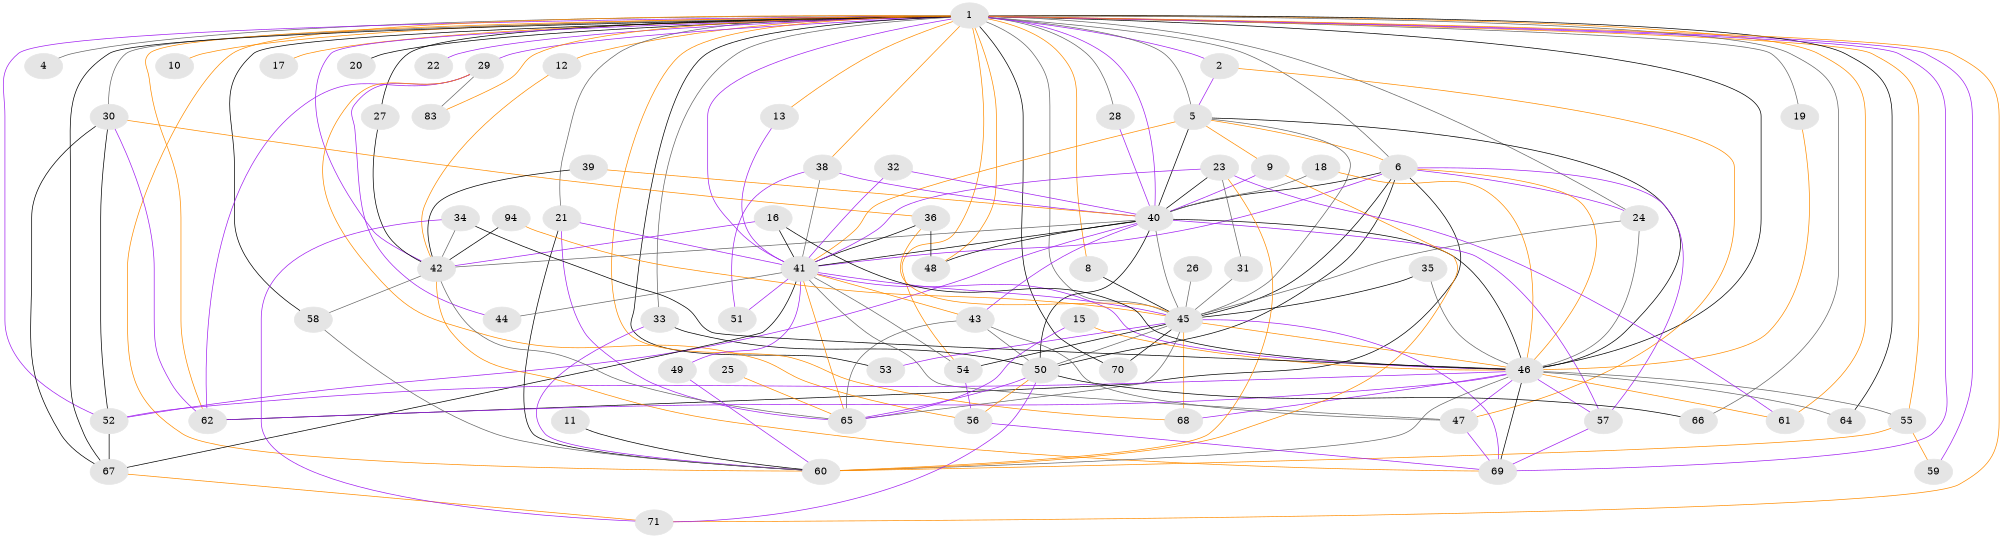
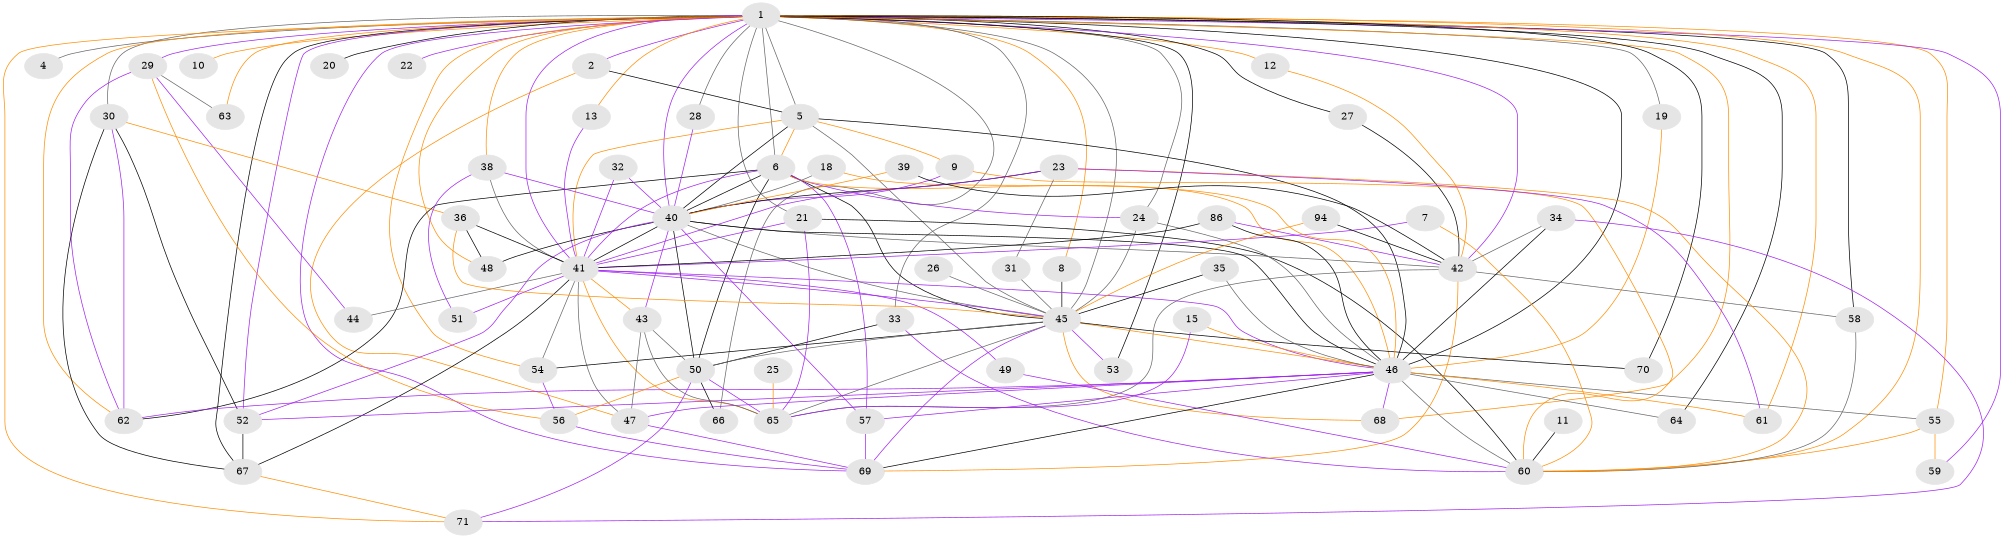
node "17": removed
edge "2" -- "5": color purple -> black
node "83": label "83" -> "63"
node "16": label "16" -> "86"
node "7": added
